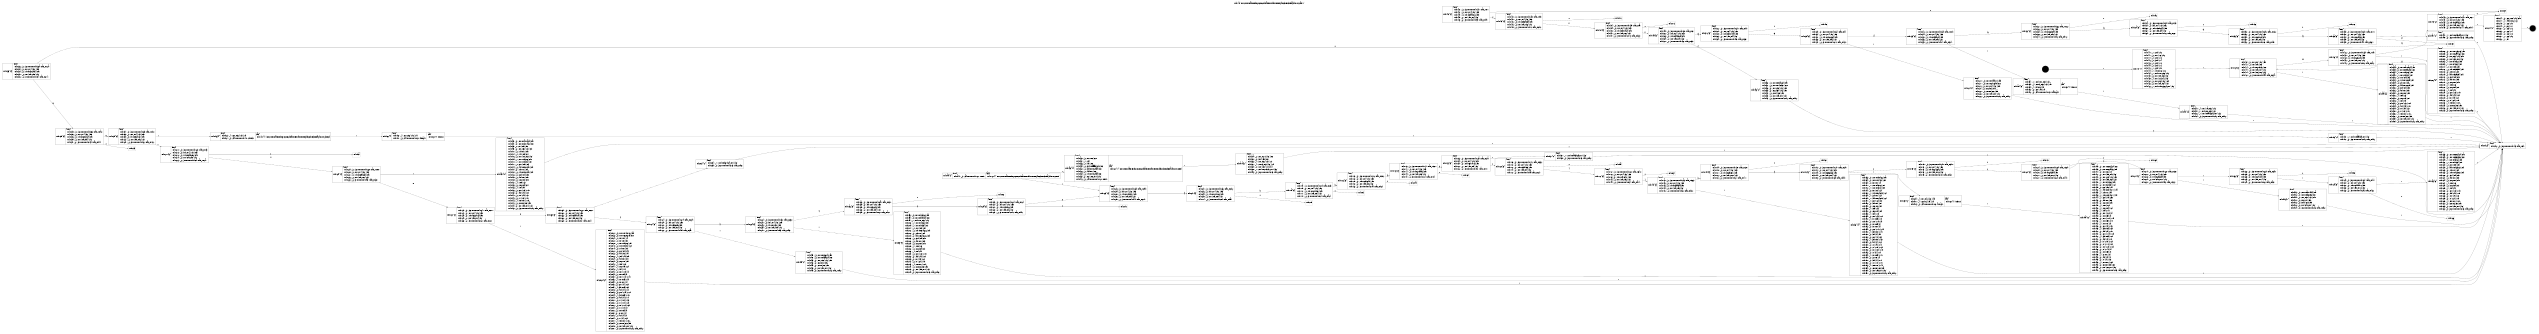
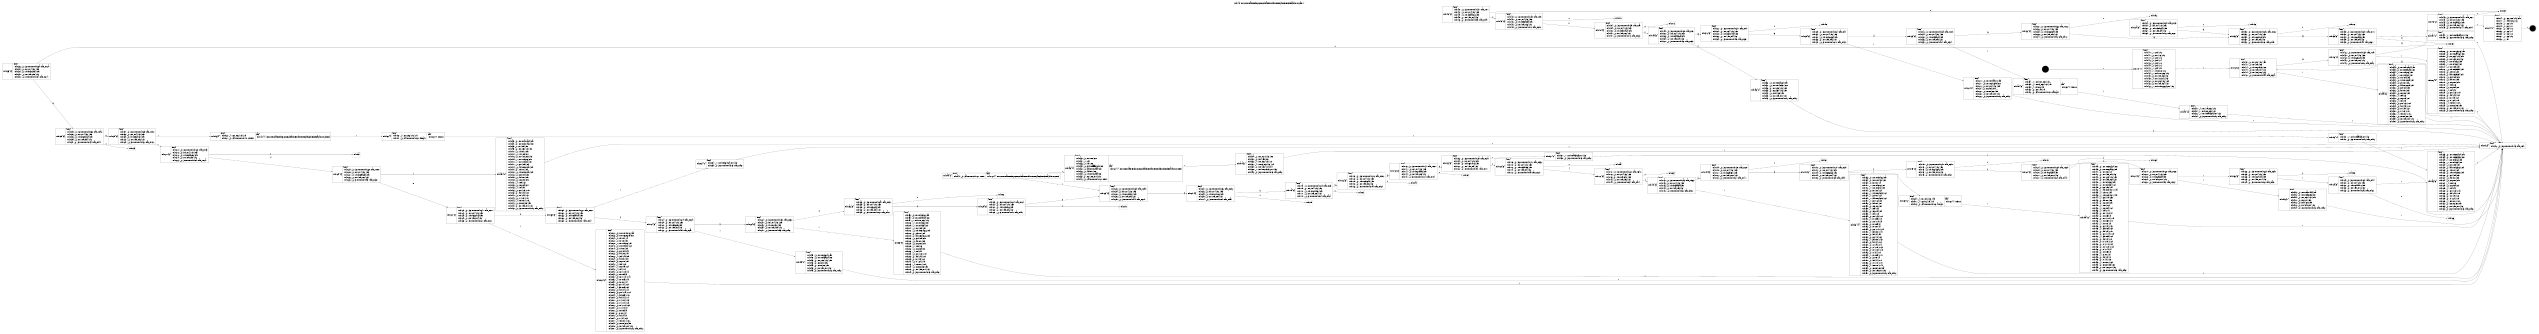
edge "0x401561 [25]" -> "0x40157a [25]": now "0x401561 [25]" -> "0x401593 [25]"
edge "0x401b75 [12]" -> "0x4021f6 [5]": now "0x401b75 [12]" -> "0x4018a5 [88]"
